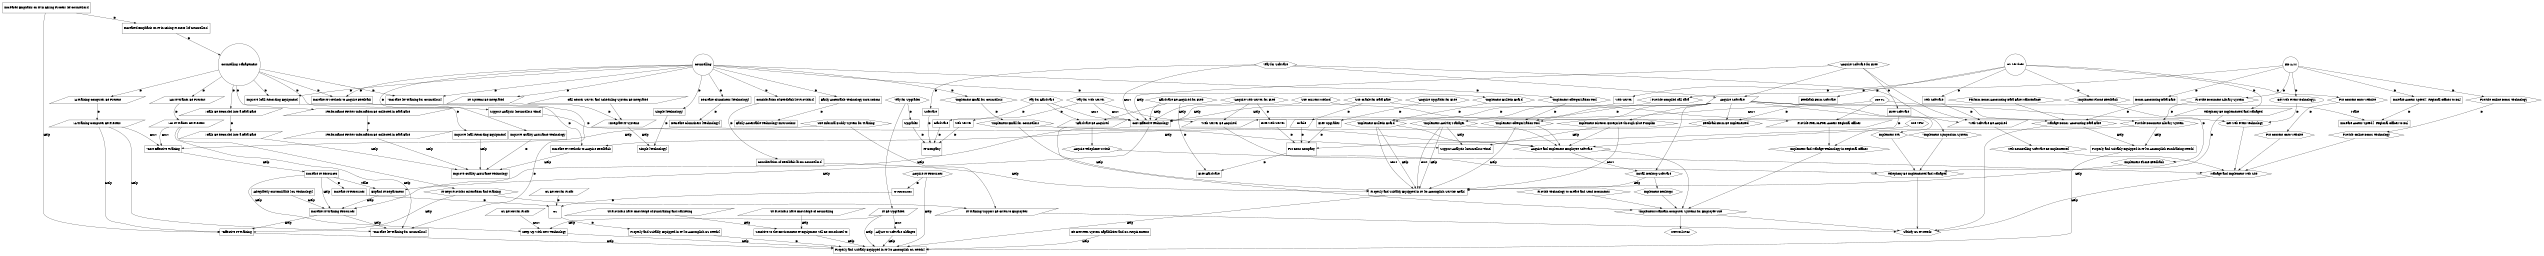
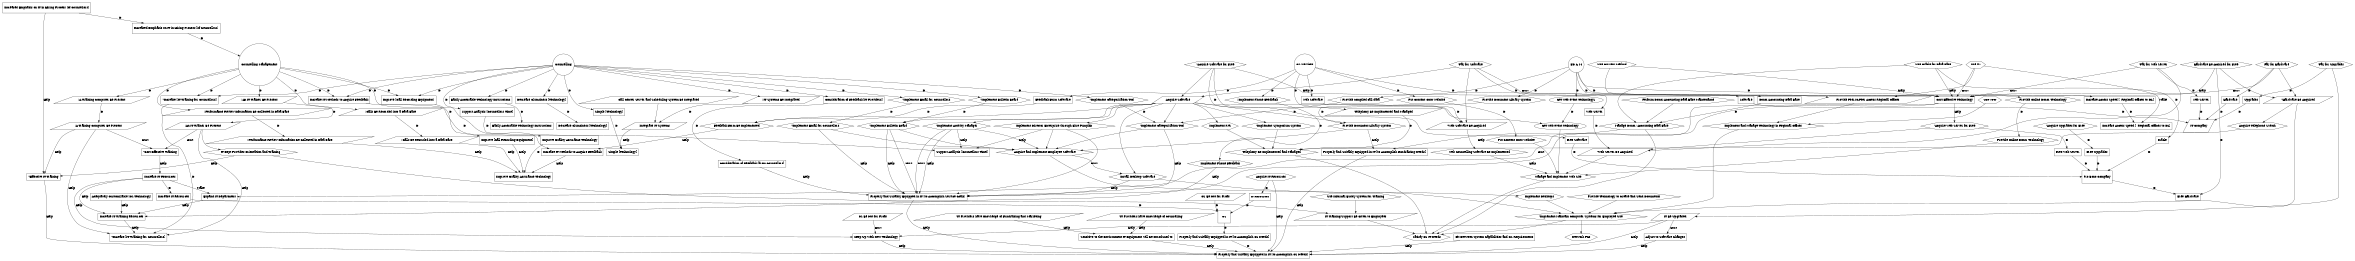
edge "*Acquire Web Server for Free" -> "Cost Effective Technology": reversed
node "Oracle": shape parallelogram -> box
edge "Use Informal Buddy System for Training" -> "*Cost Effective Training": removed, label "Help"
node "IT Company": shape box -> parallelogram
edge "Cost Effective Technology" -> "Expand IT Department": label "Help" -> "Hurt"
edge "Increase IT Training Resources" -> "*Effective IT Training": removed, label "Help"
